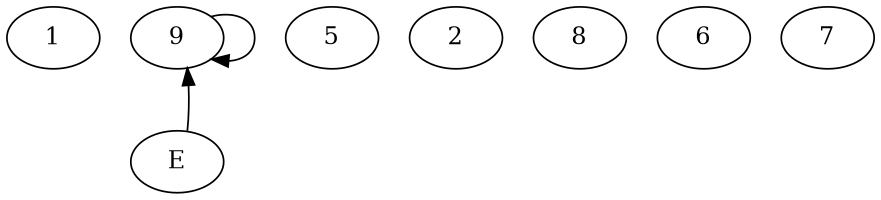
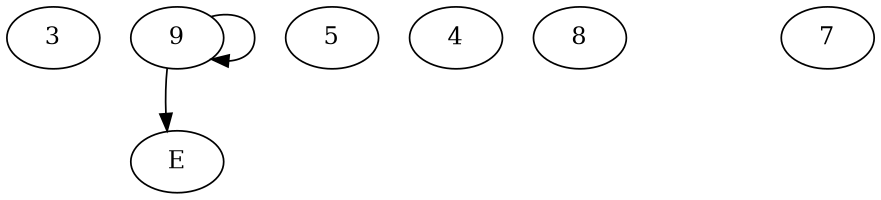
node "1": label "1" -> "3"
node "2": label "2" -> "4"
node "6": removed
edge "E" -> "9": reversed
